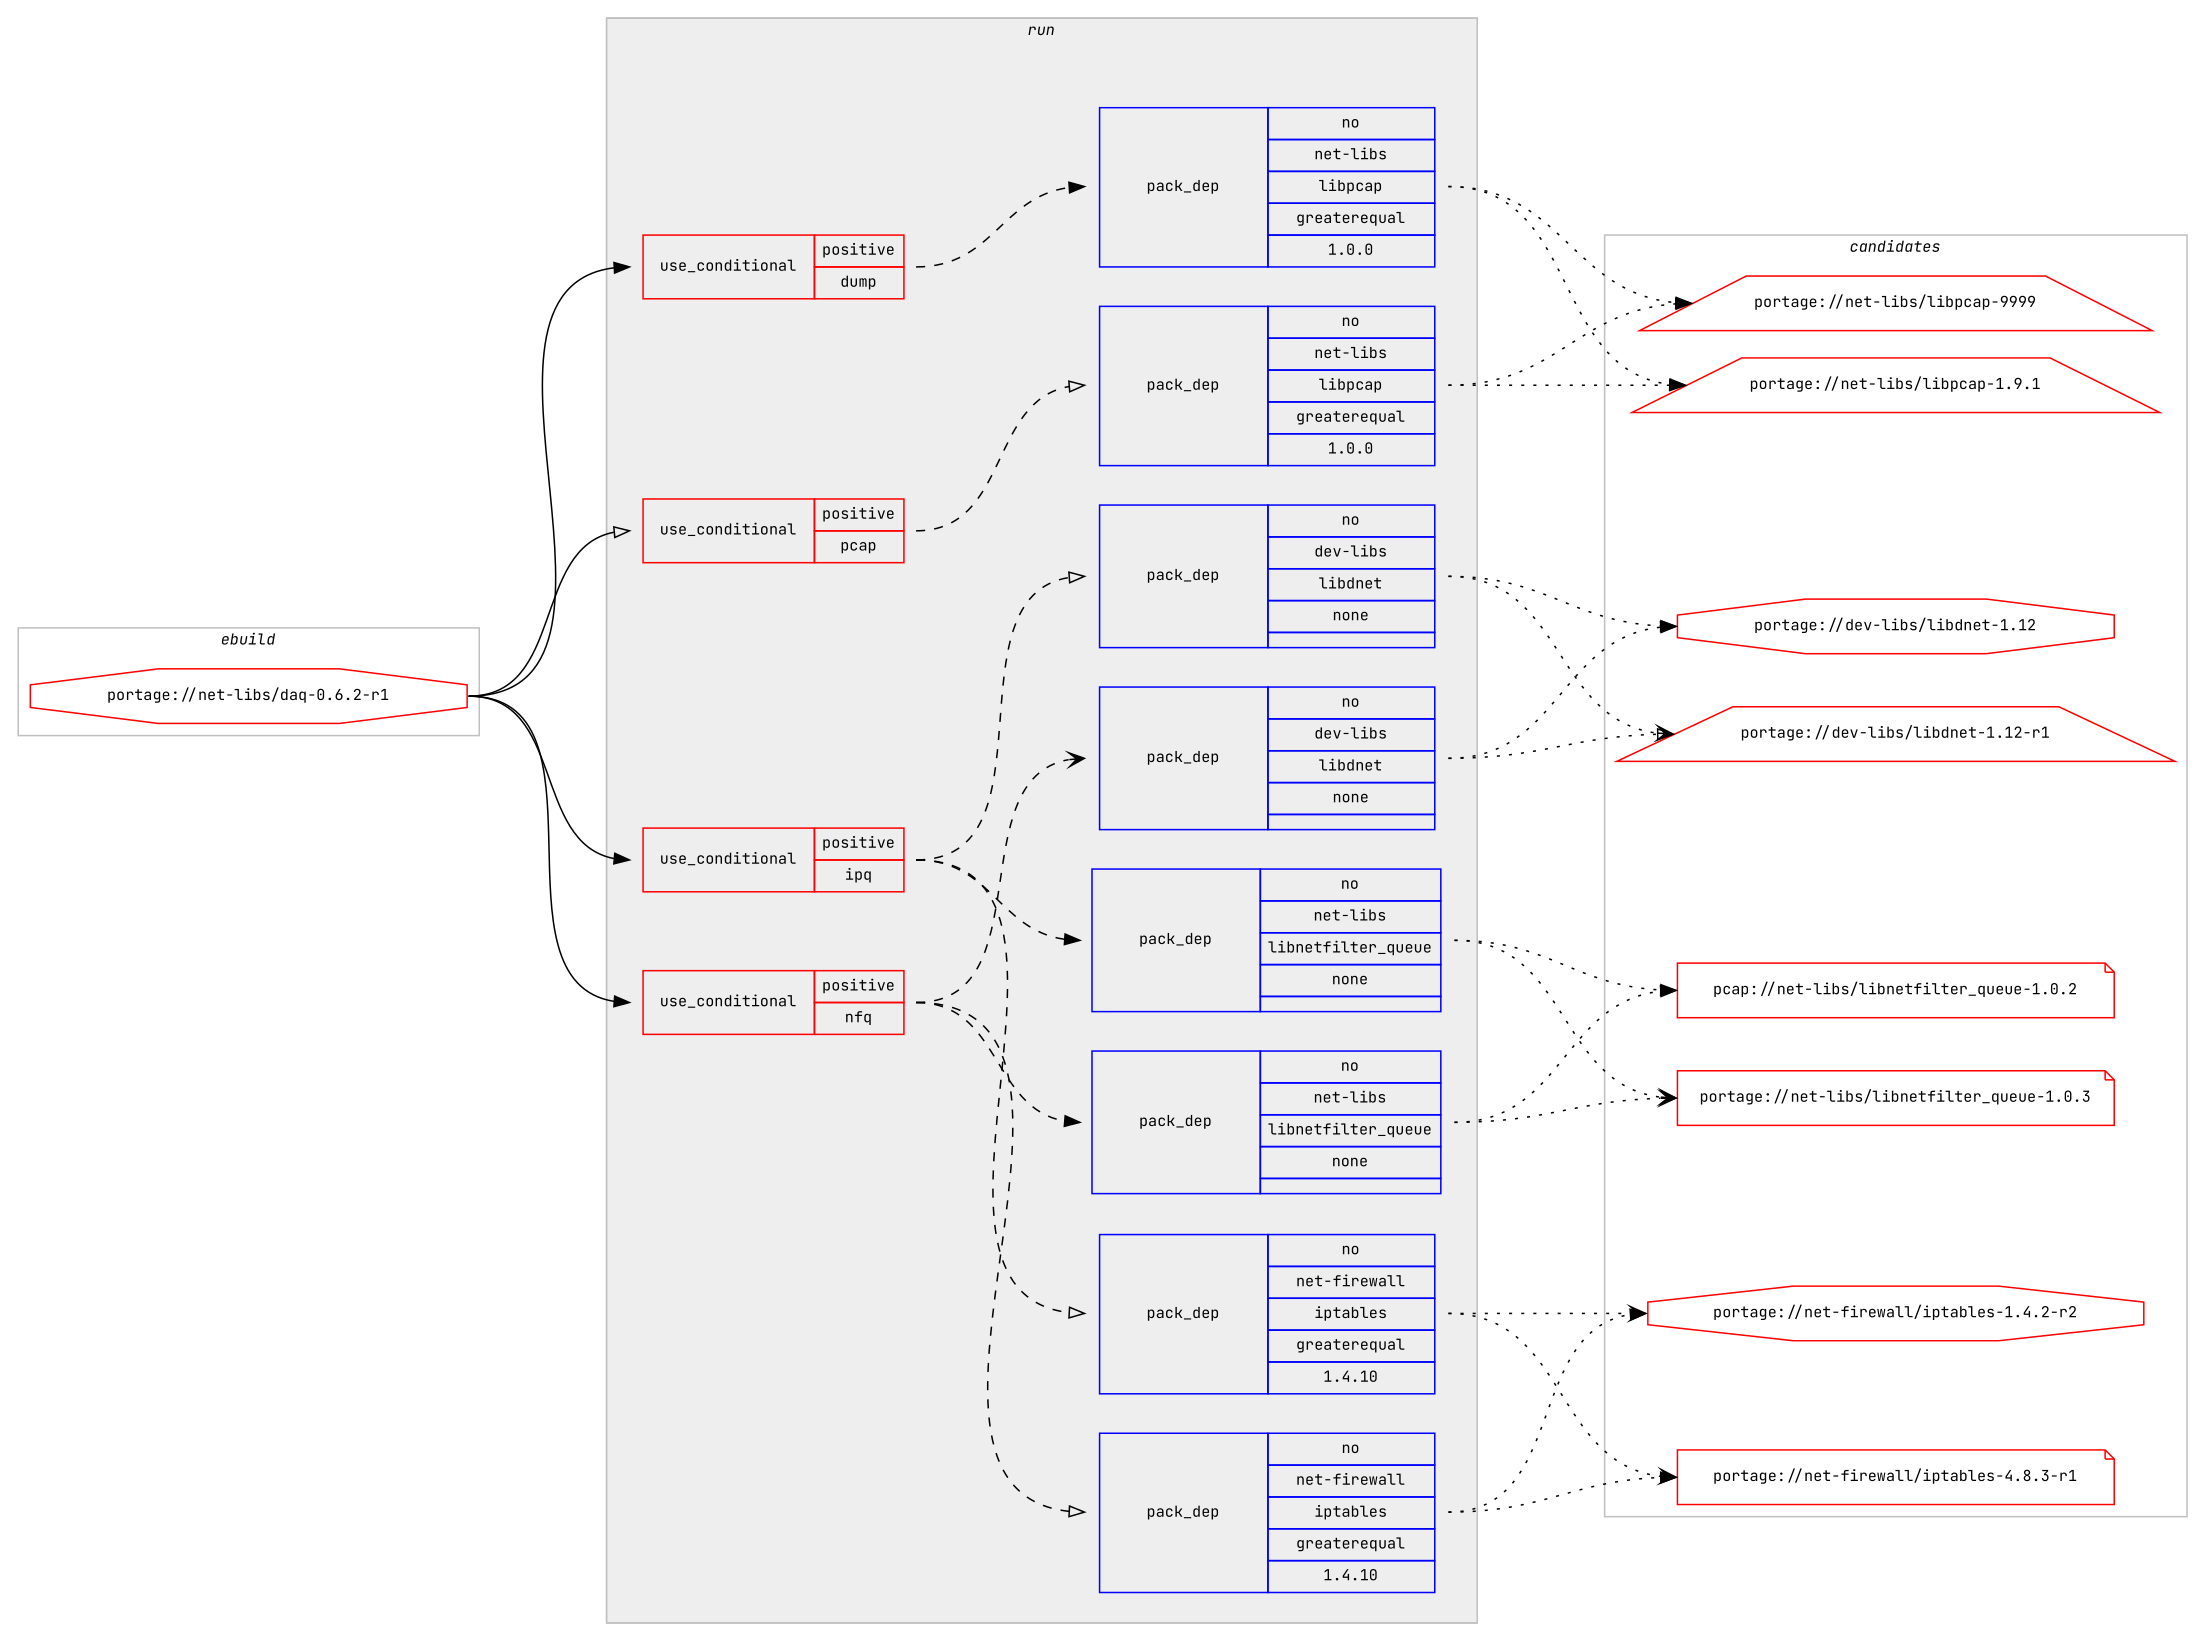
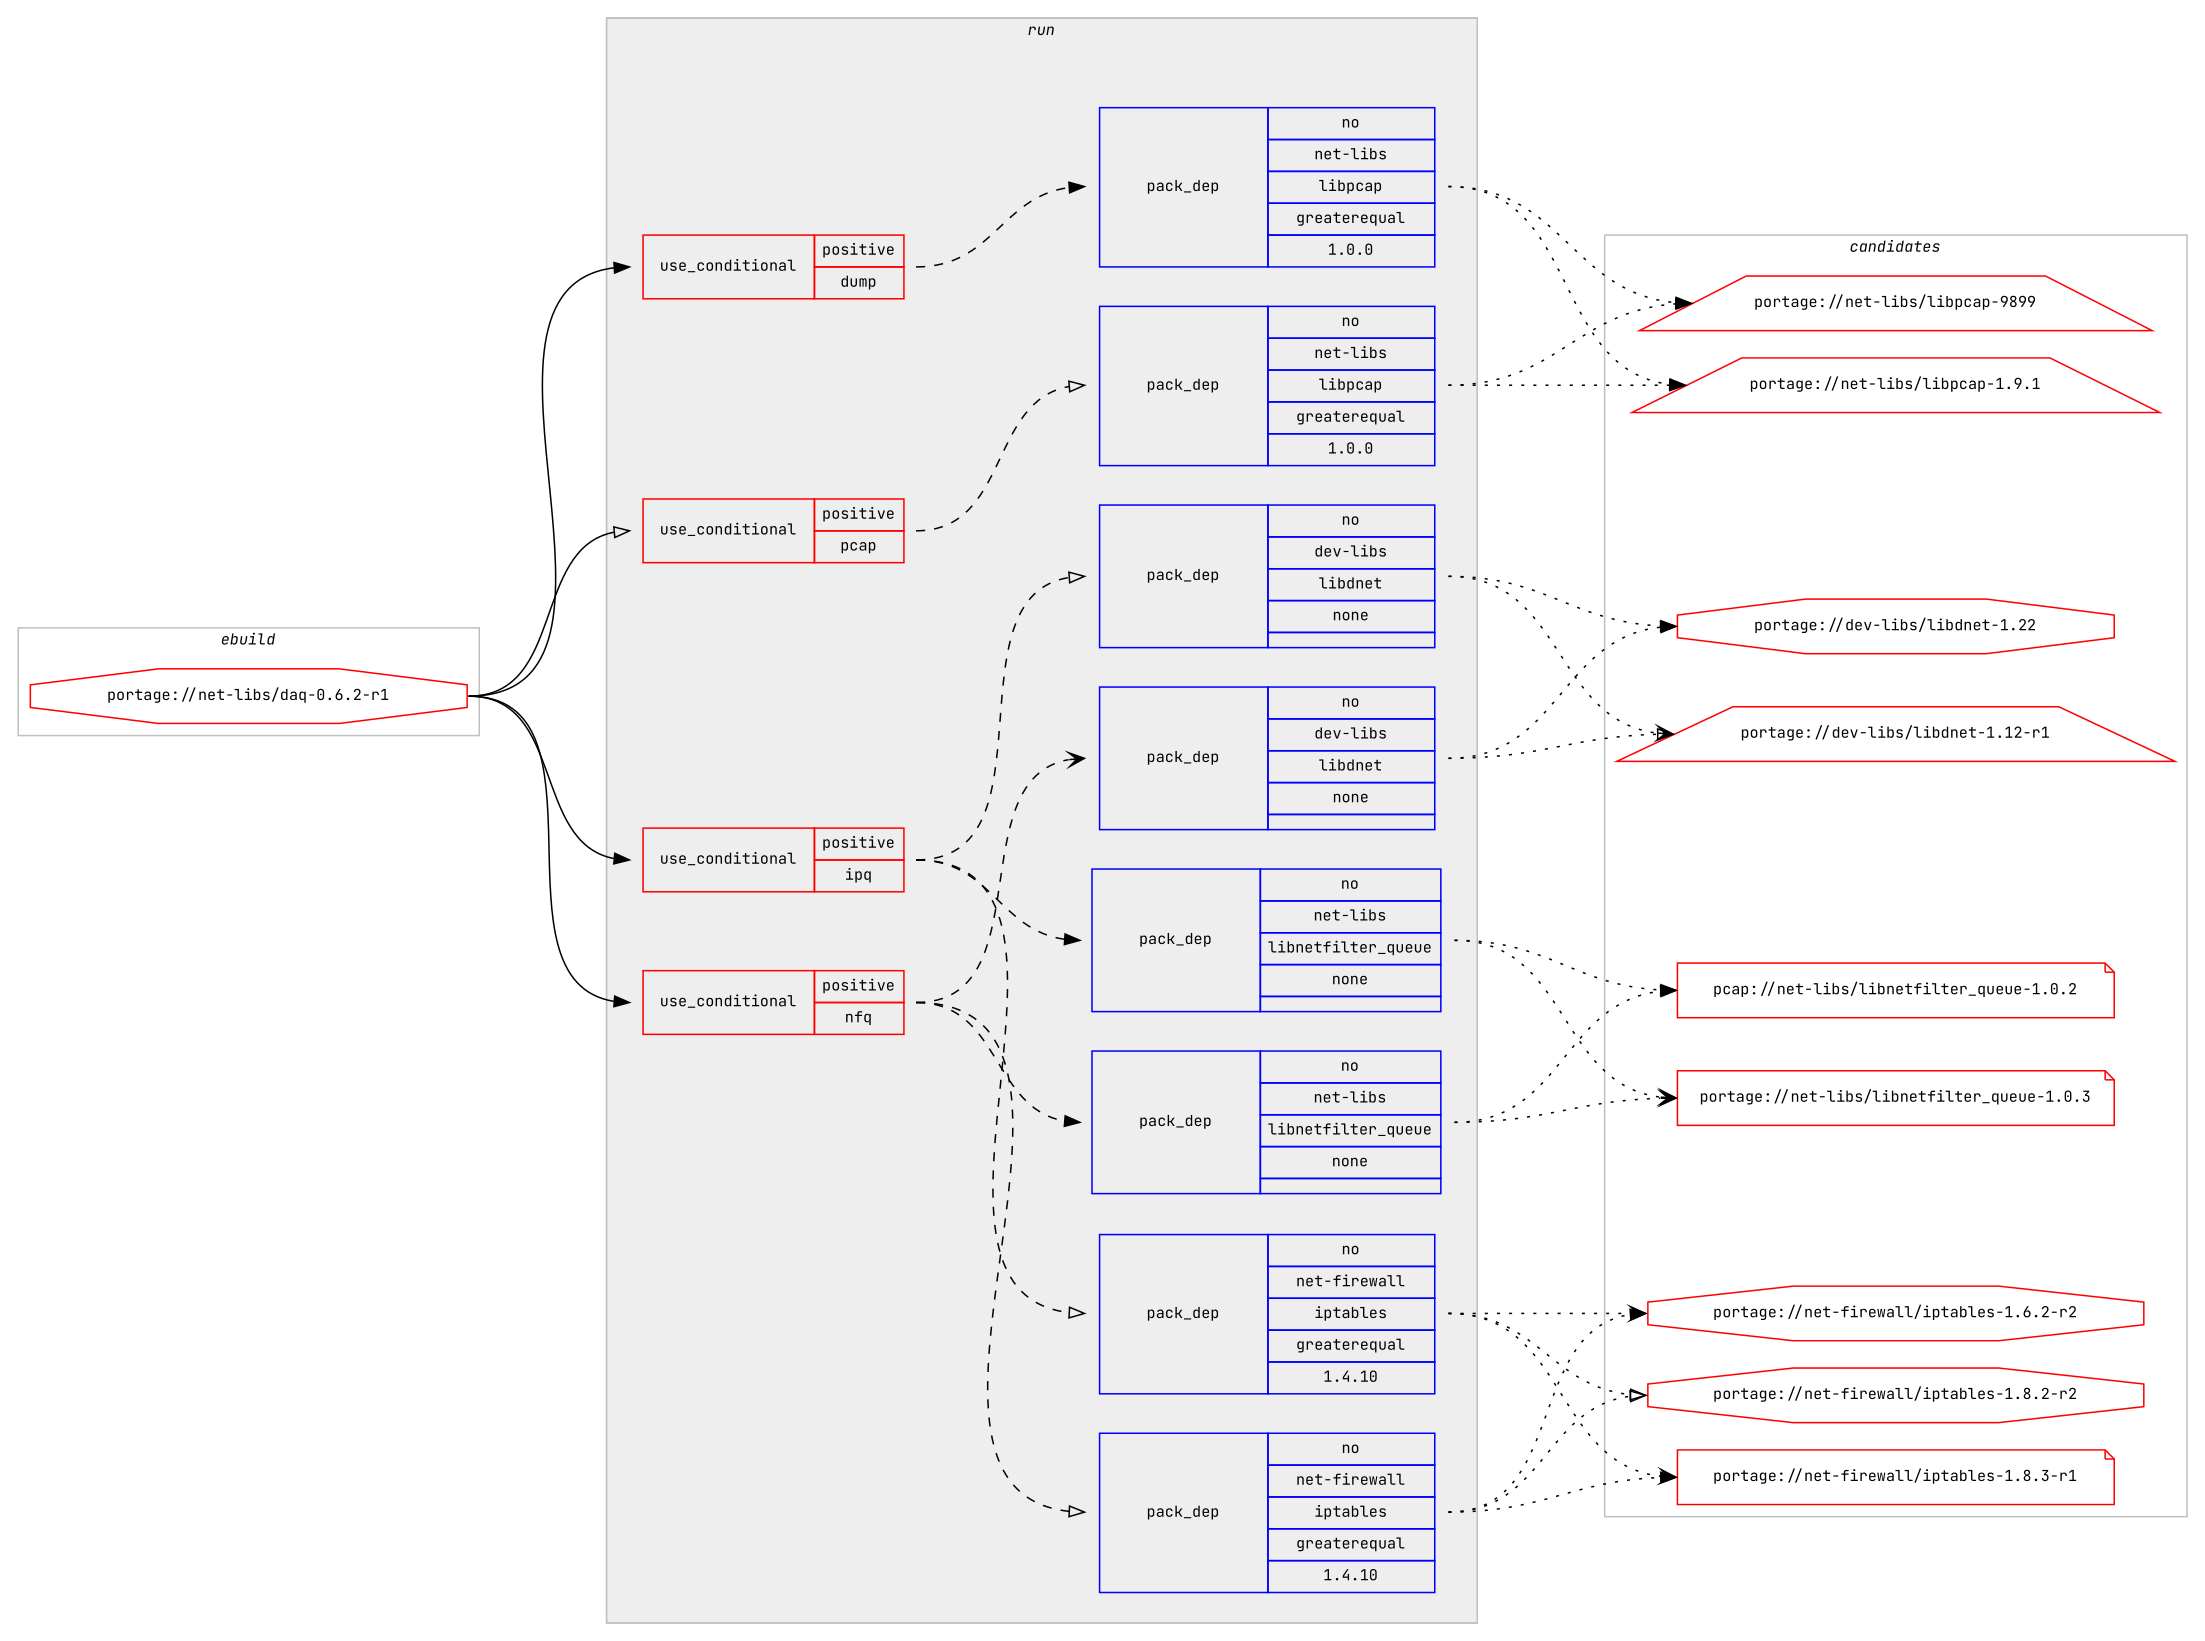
node "portage://net-libs/libpcap-9999": label "portage://net-libs/libpcap-9999" -> "portage://net-libs/libpcap-9899"
node "portage://dev-libs/libdnet-1.12": label "portage://dev-libs/libdnet-1.12" -> "portage://dev-libs/libdnet-1.22"
node "portage://net-firewall/iptables-1.4.2-r2": label "portage://net-firewall/iptables-1.4.2-r2" -> "portage://net-firewall/iptables-1.6.2-r2"
node "portage://net-firewall/iptables-1.8.2-r2": added
node "portage://net-firewall/iptables-4.8.3-r1": label "portage://net-firewall/iptables-4.8.3-r1" -> "portage://net-firewall/iptables-1.8.3-r1"
